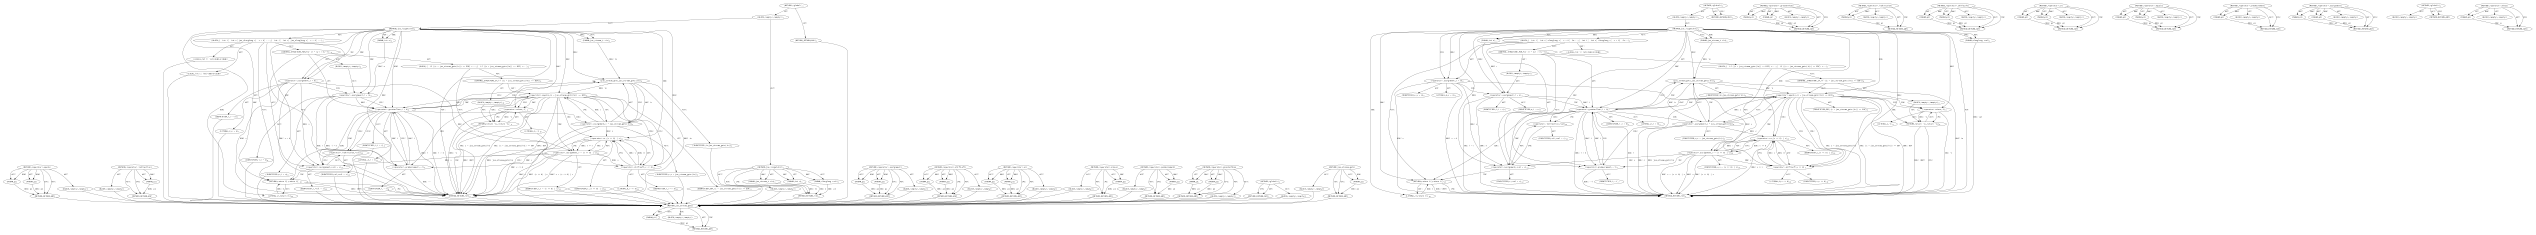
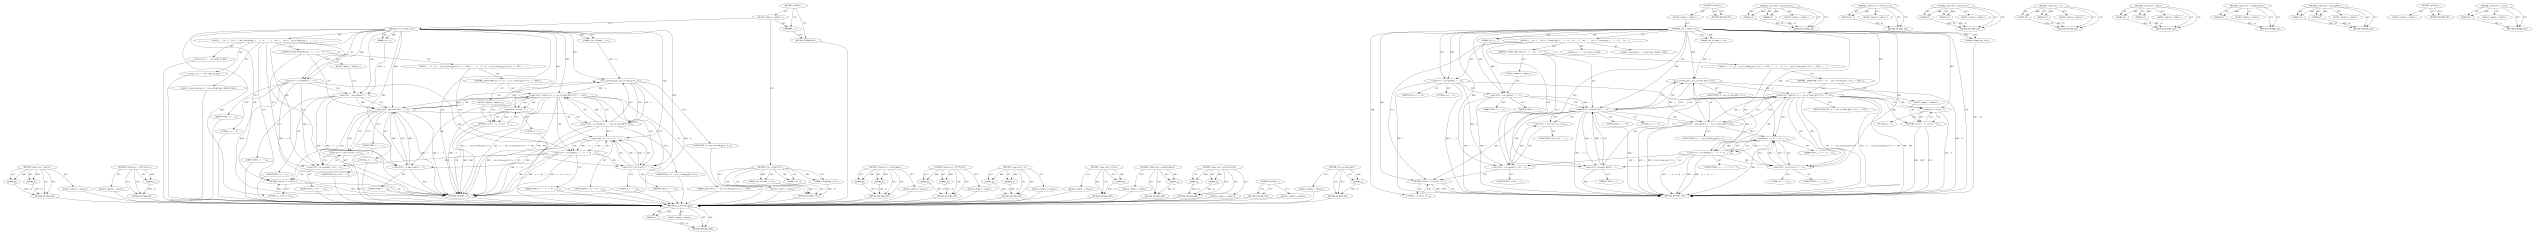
node "(UNKNOWN,),))": added
node "<(LOCAL,ulonglong v: ulonglong)<SUB>5</SUB>>": added
node "<(LOCAL,jas_ulonglong v: jas_ulonglong)<SUB>6</SUB>>": added
